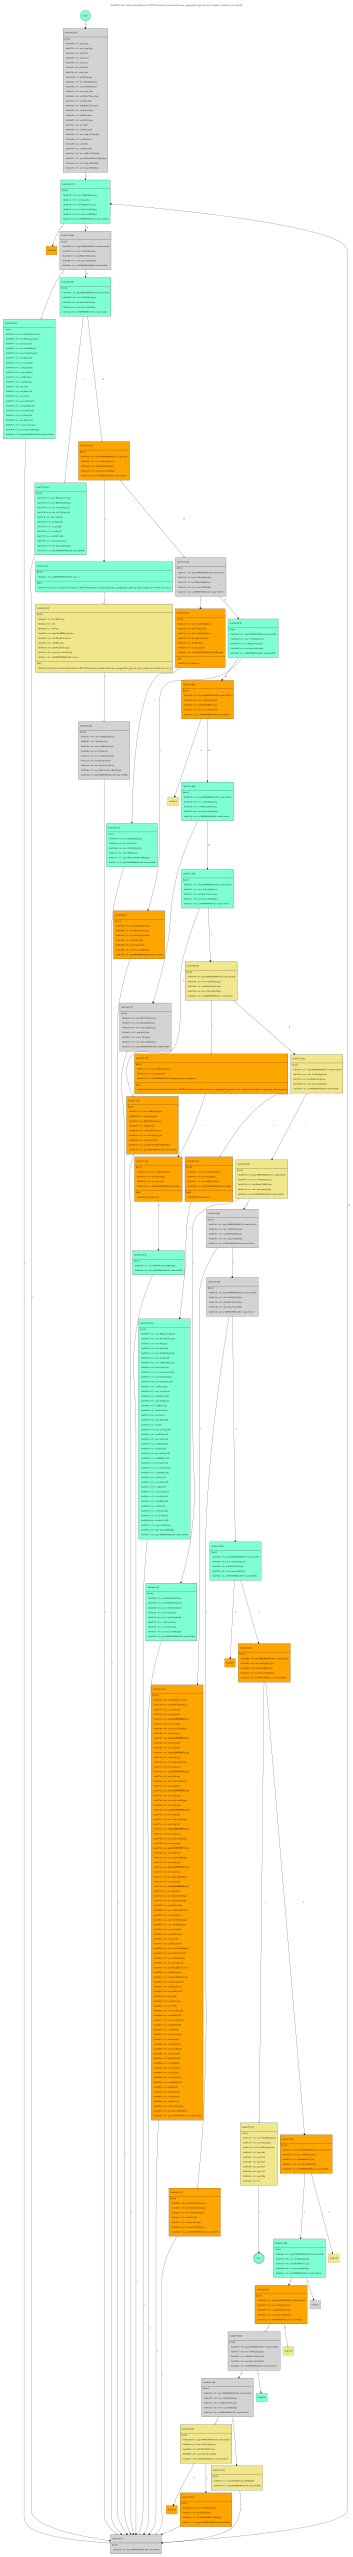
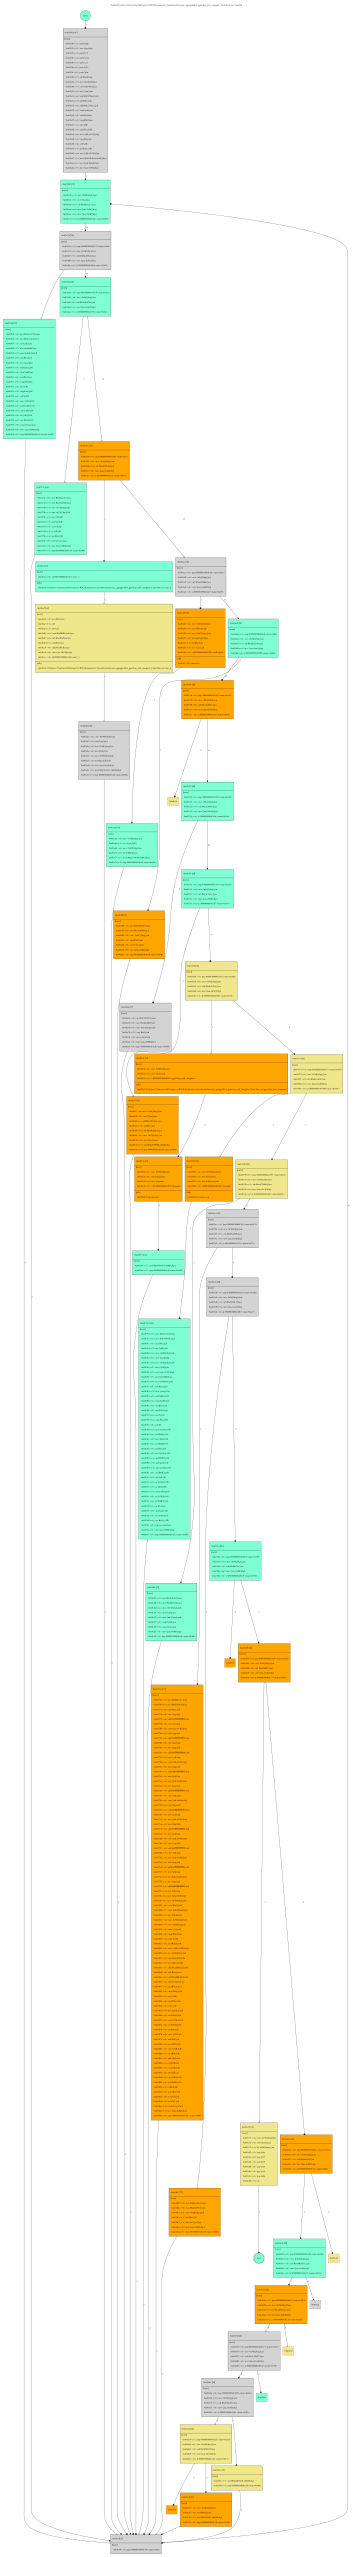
node "0x401c8e": removed
